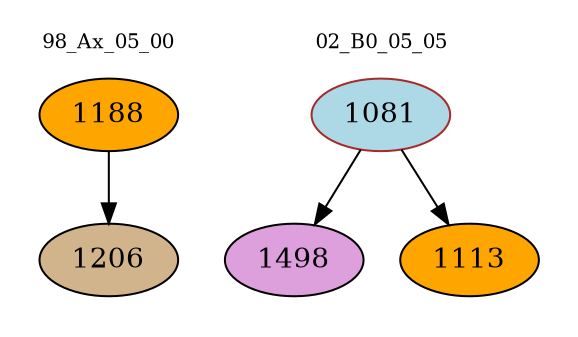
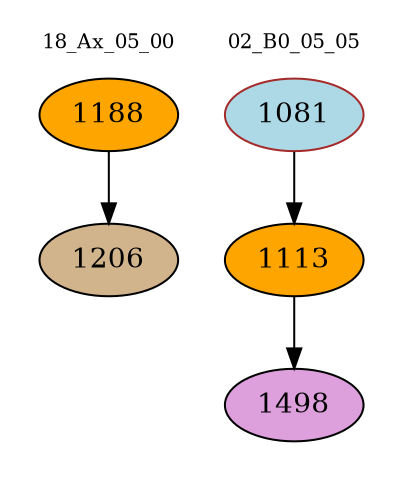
cluster "98_Ax_05_00": label "98_Ax_05_00" -> "18_Ax_05_00"
edge "1081" -> "1498": now "1113" -> "1498"
